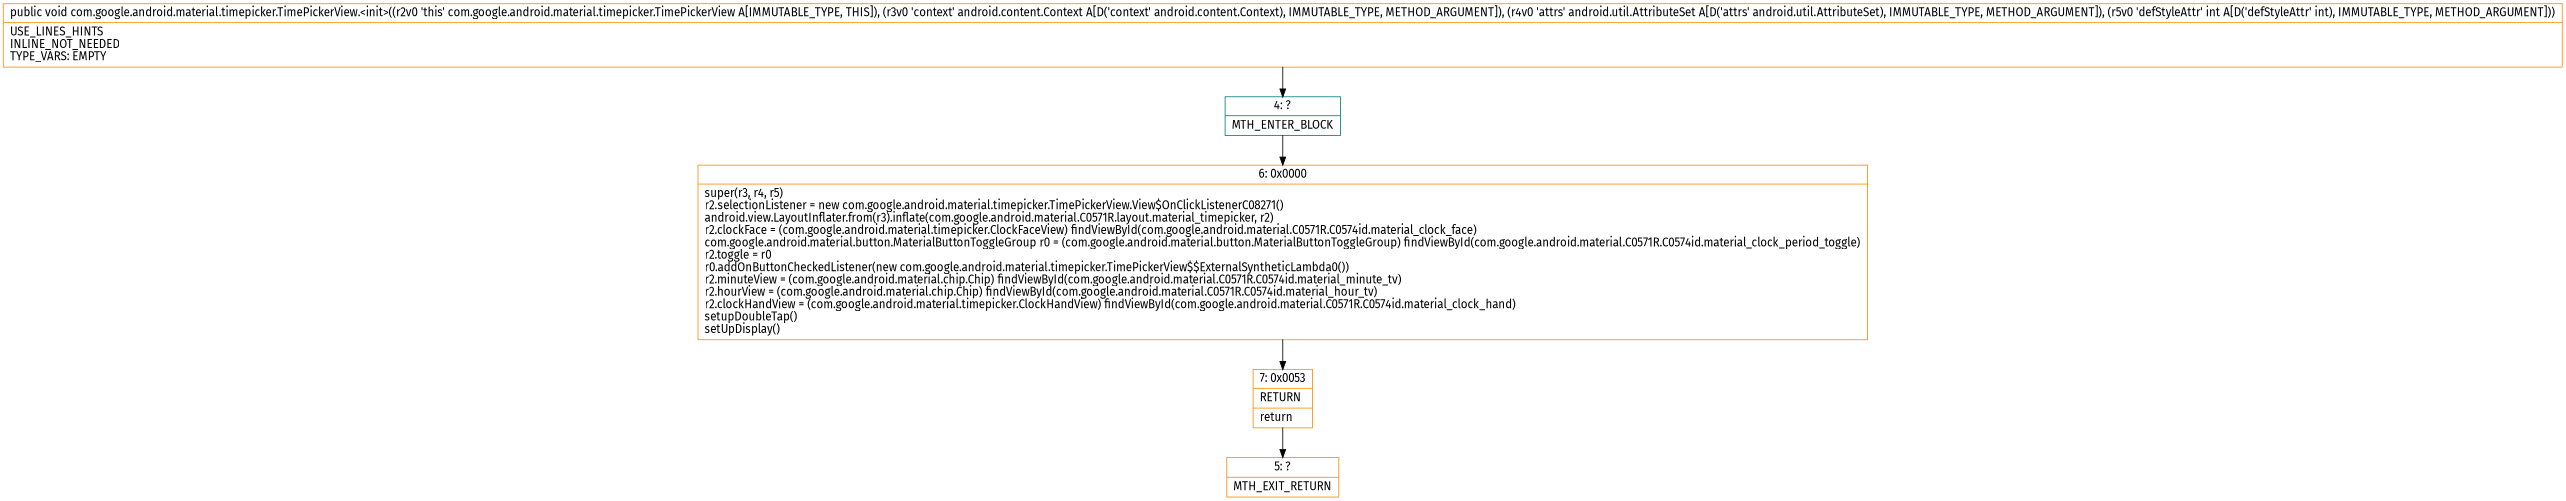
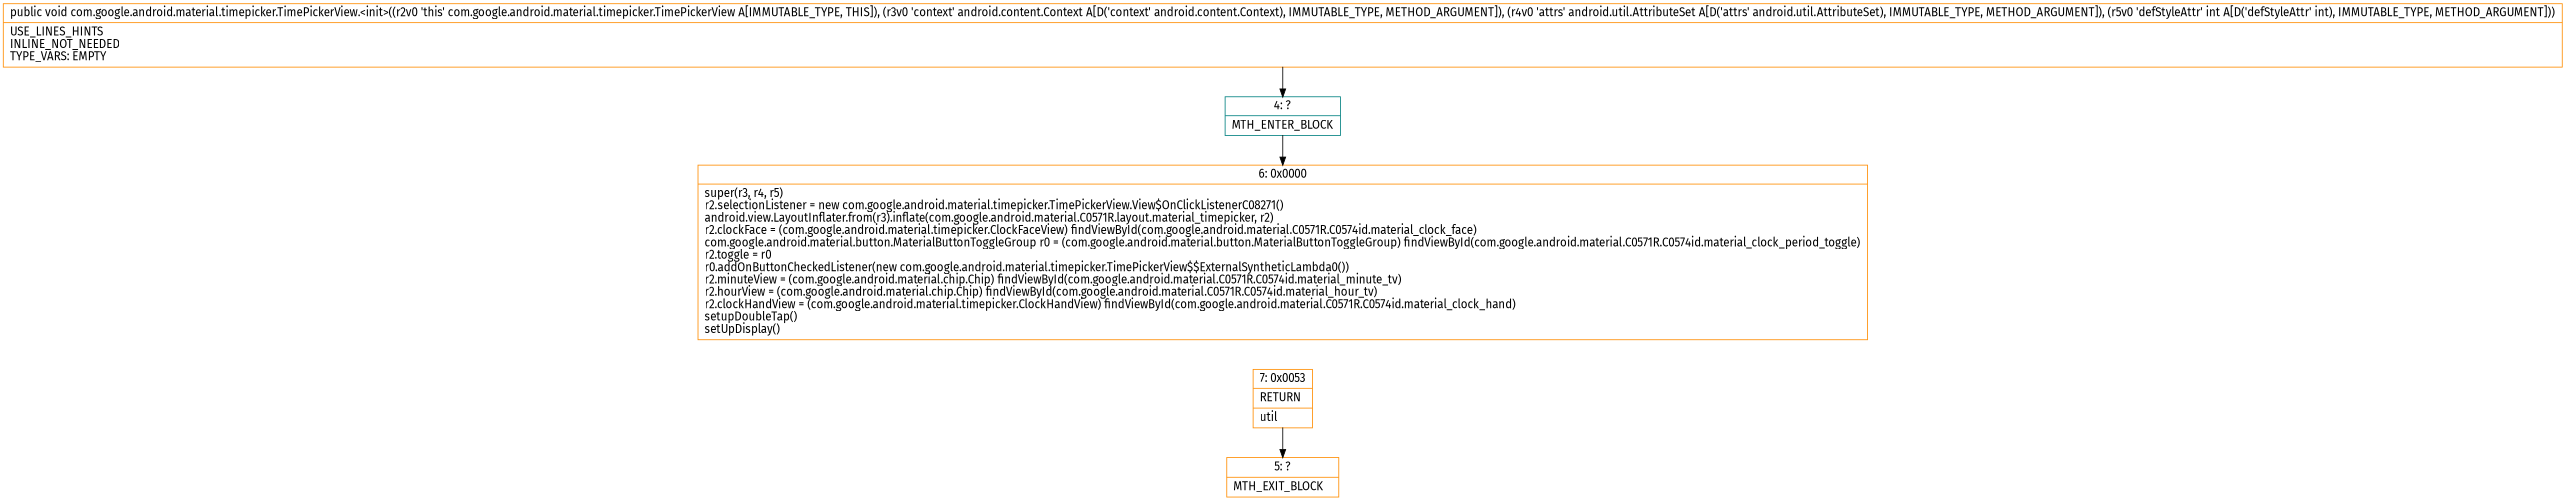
edge "6: 0x0000" -> "7: 0x0053": removed
node "7: 0x0053": text "return" -> "util"
node "5: ?": text "MTH_EXIT_RETURN" -> "MTH_EXIT_BLOCK"
